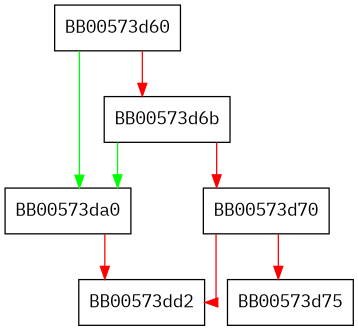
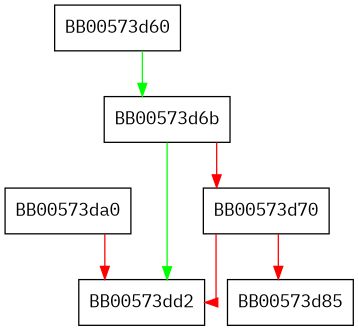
edge "BB00573d60" -> "BB00573d6b": color red -> green
edge "BB00573d60" -> "BB00573da0": removed
edge "BB00573d6b" -> "BB00573da0": now "BB00573d6b" -> "BB00573dd2"
node "BB00573d75": label "BB00573d75" -> "BB00573d85"
